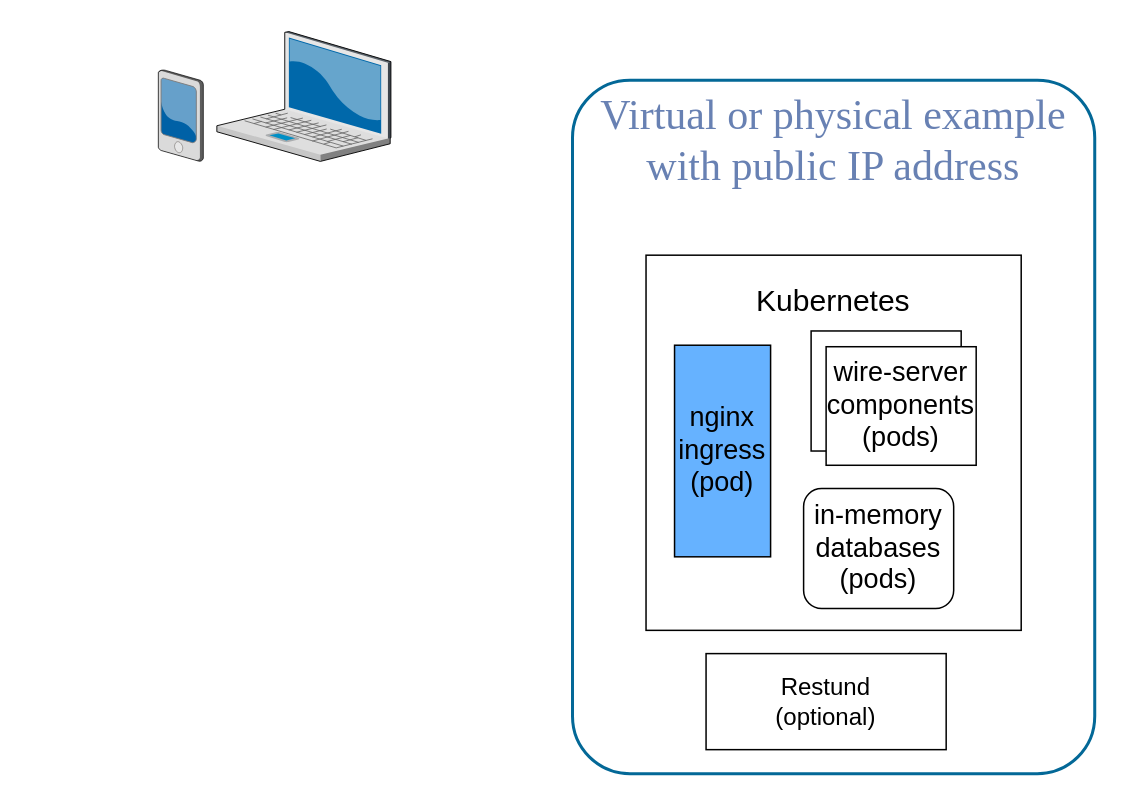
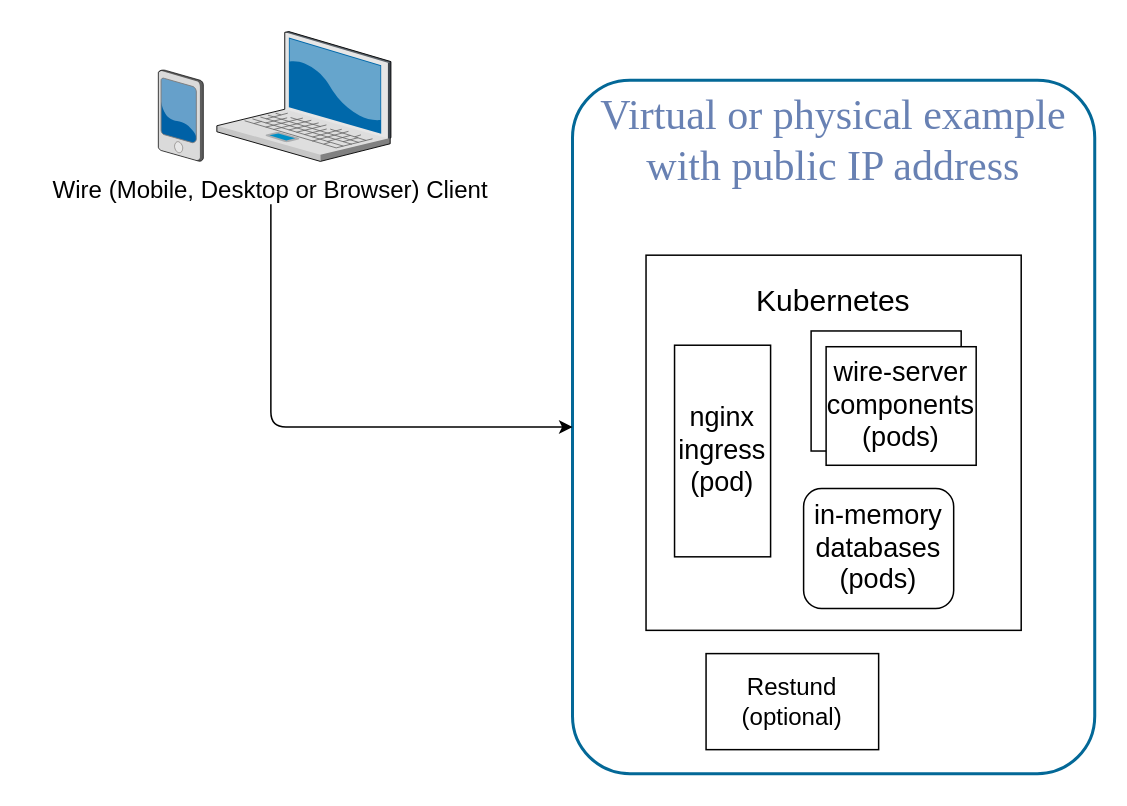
node "Wire (Mobile, Desktop or Browser) Client": added
edge "Wire (Mobile, Desktop or Browser) Client" -> "Virtual or physical example with public IP address": added
node "nginx ingress(pod)": fillcolor #66b2ff -> #ffffff
node "Restund (optional)": size 240x96 -> 173x96
